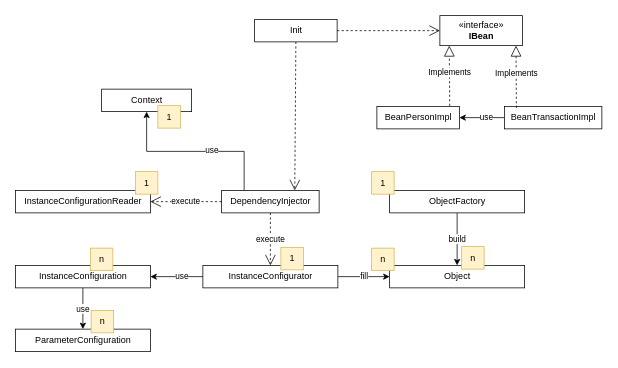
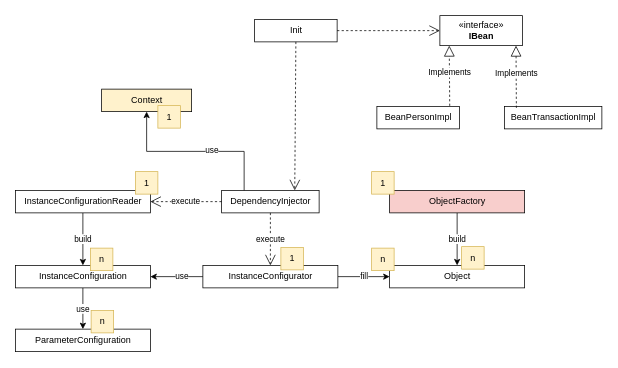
node "Context": fillcolor #ffffff -> #fff2cc
edge "BeanTransactionImpl" -> "BeanPersonImpl": removed, label "use"
node "ObjectFactory": fillcolor #ffffff -> #f8cecc
edge "InstanceConfigurationReader" -> "InstanceConfiguration": added, label "build"
